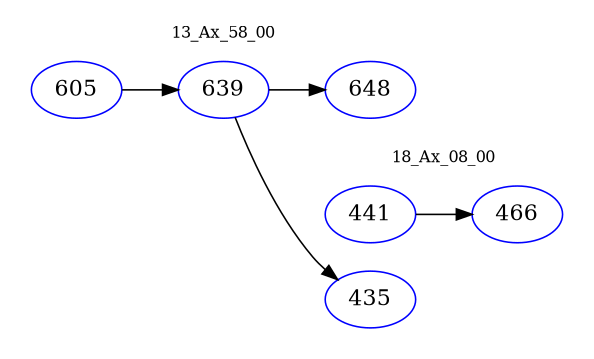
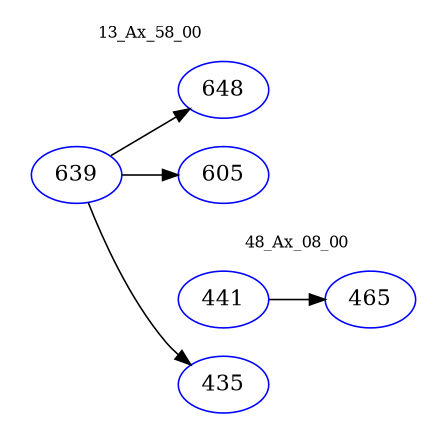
edge "605" -> "639": reversed
cluster "18_Ax_08_00": label "18_Ax_08_00" -> "48_Ax_08_00"
node "466": label "466" -> "465"
